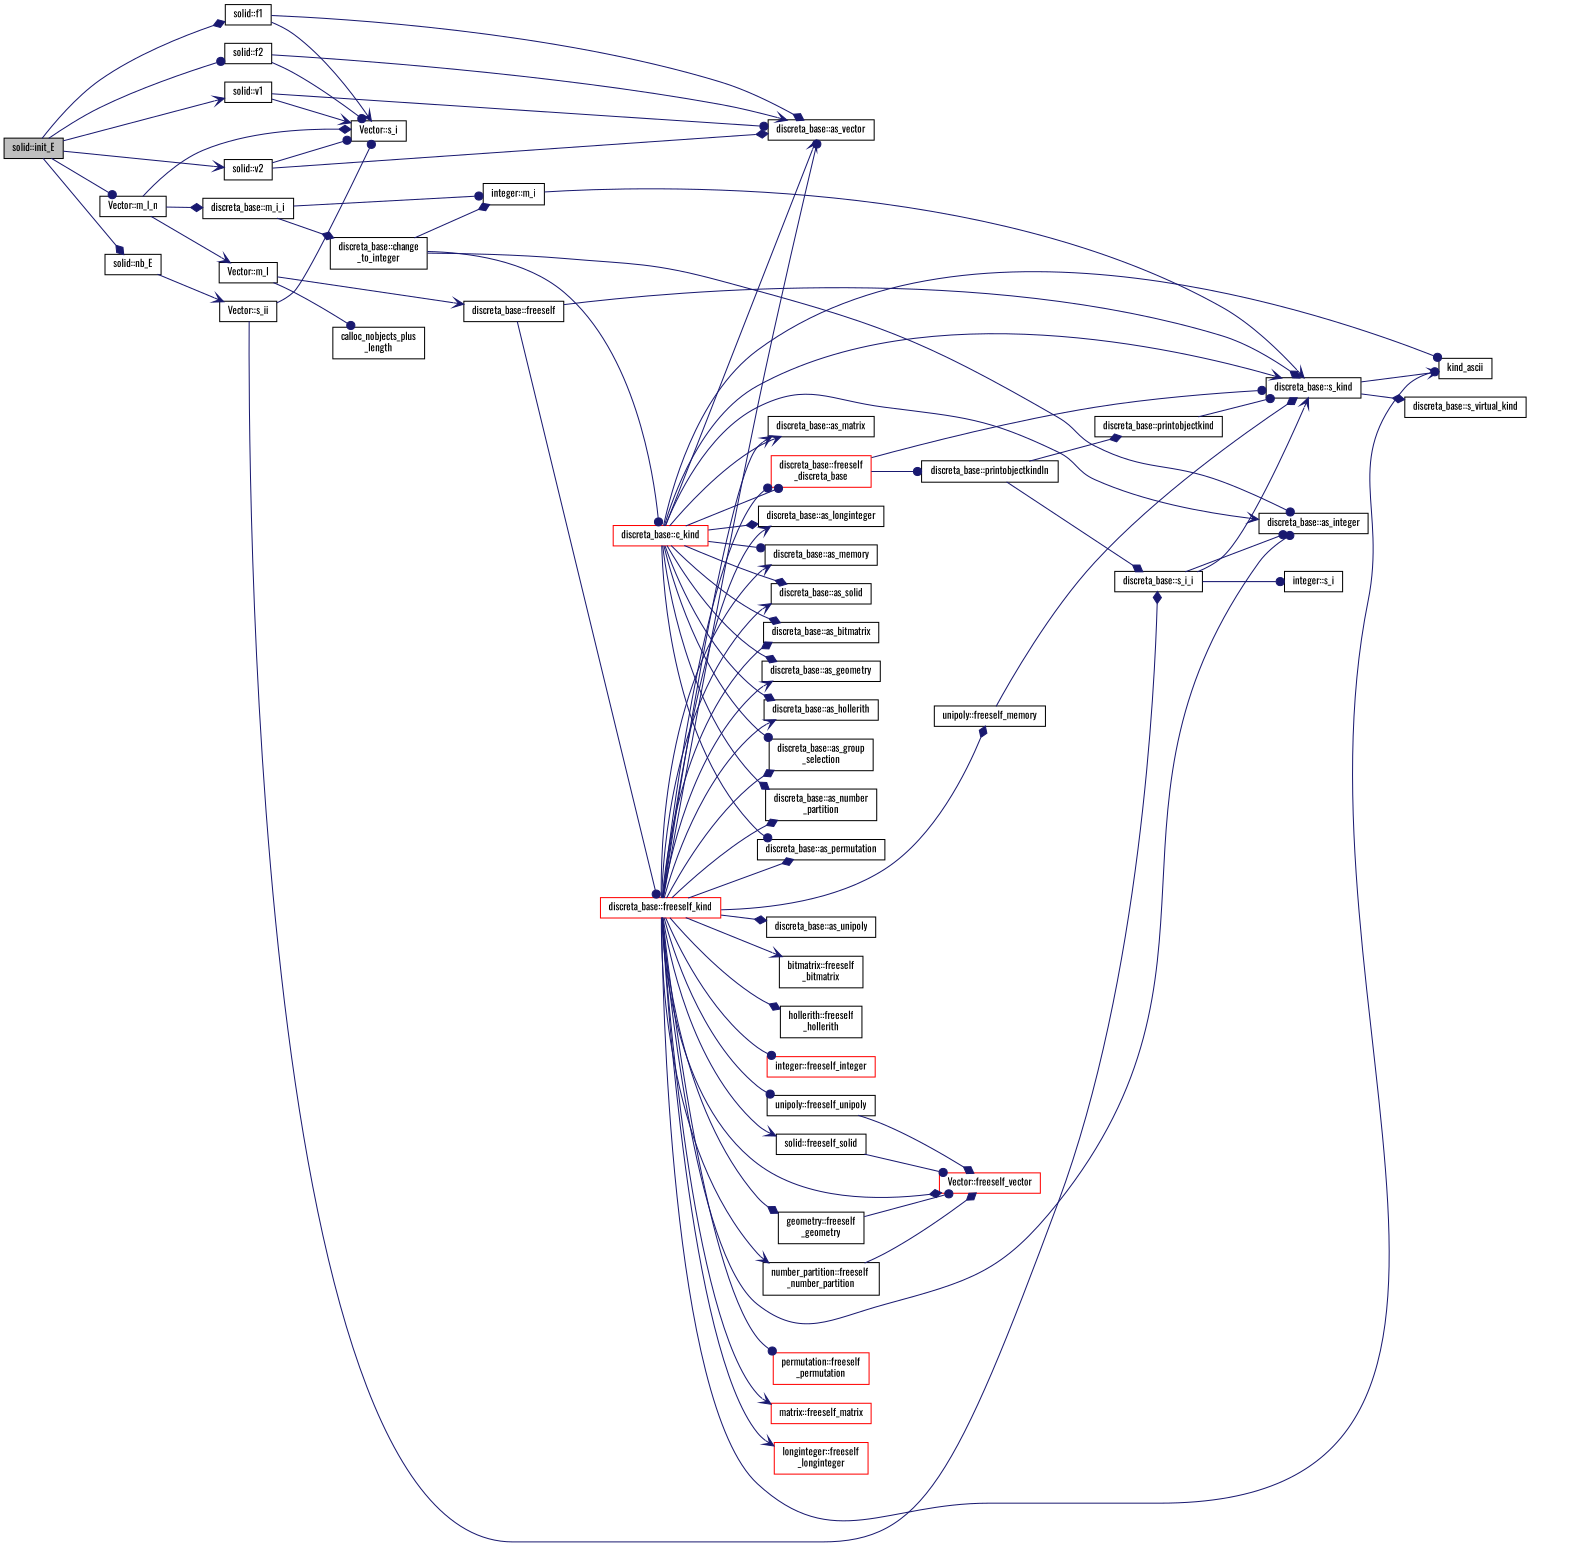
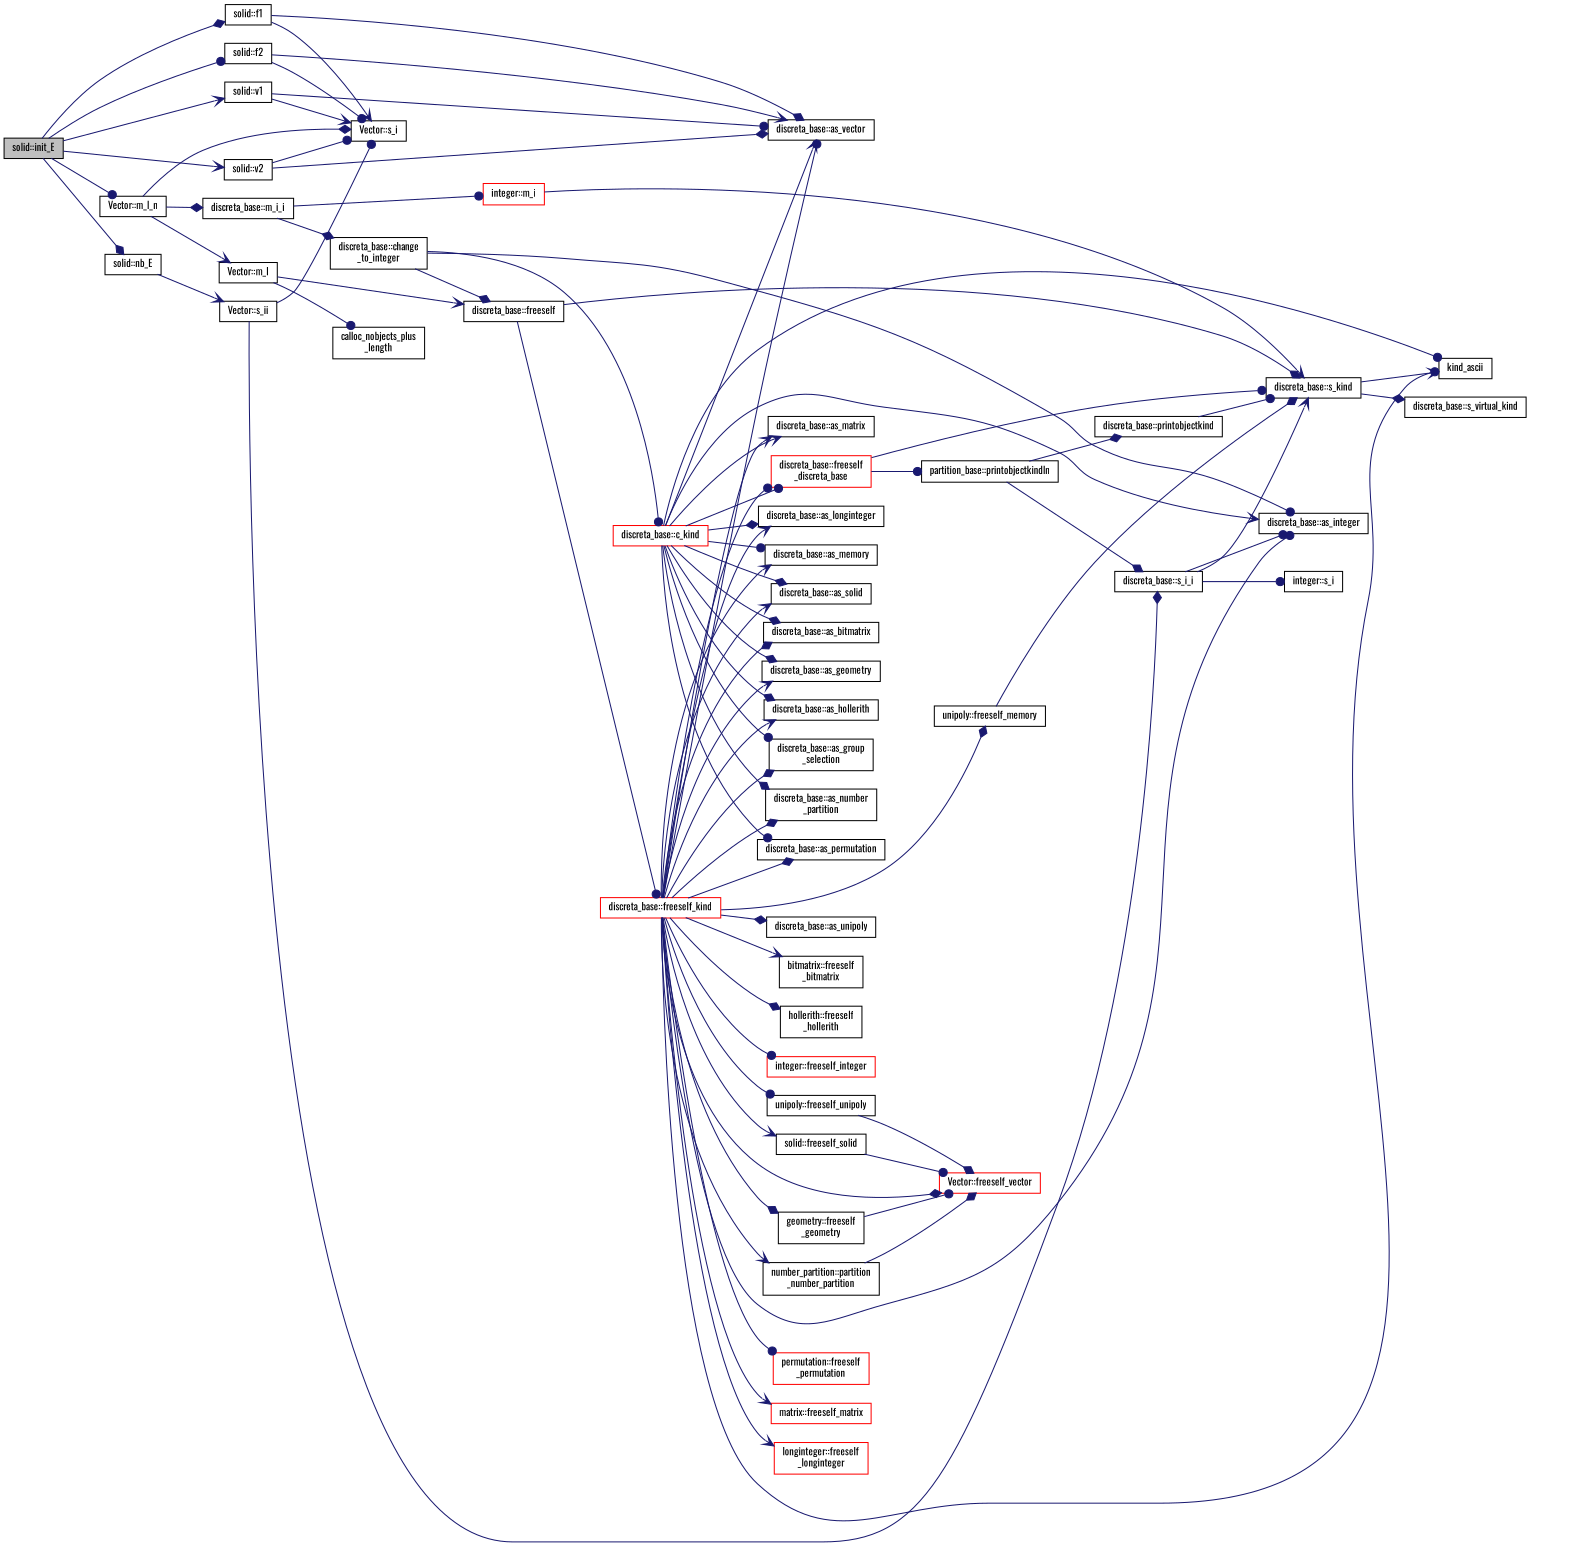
node "integer::m_i": color black -> red
edge "discreta_base::change _to_integer" -> "integer::m_i": now "discreta_base::change _to_integer" -> "discreta_base::freeself"
edge "discreta_base::c_kind" -> "discreta_base::s_kind": removed
node "discreta_base::printobjectkindln": label "discreta_base::printobjectkindln" -> "partition_base::printobjectkindln"
node "number_partition::freeself _number_partition": label "number_partition::freeself _number_partition" -> "number_partition::partition _number_partition"
